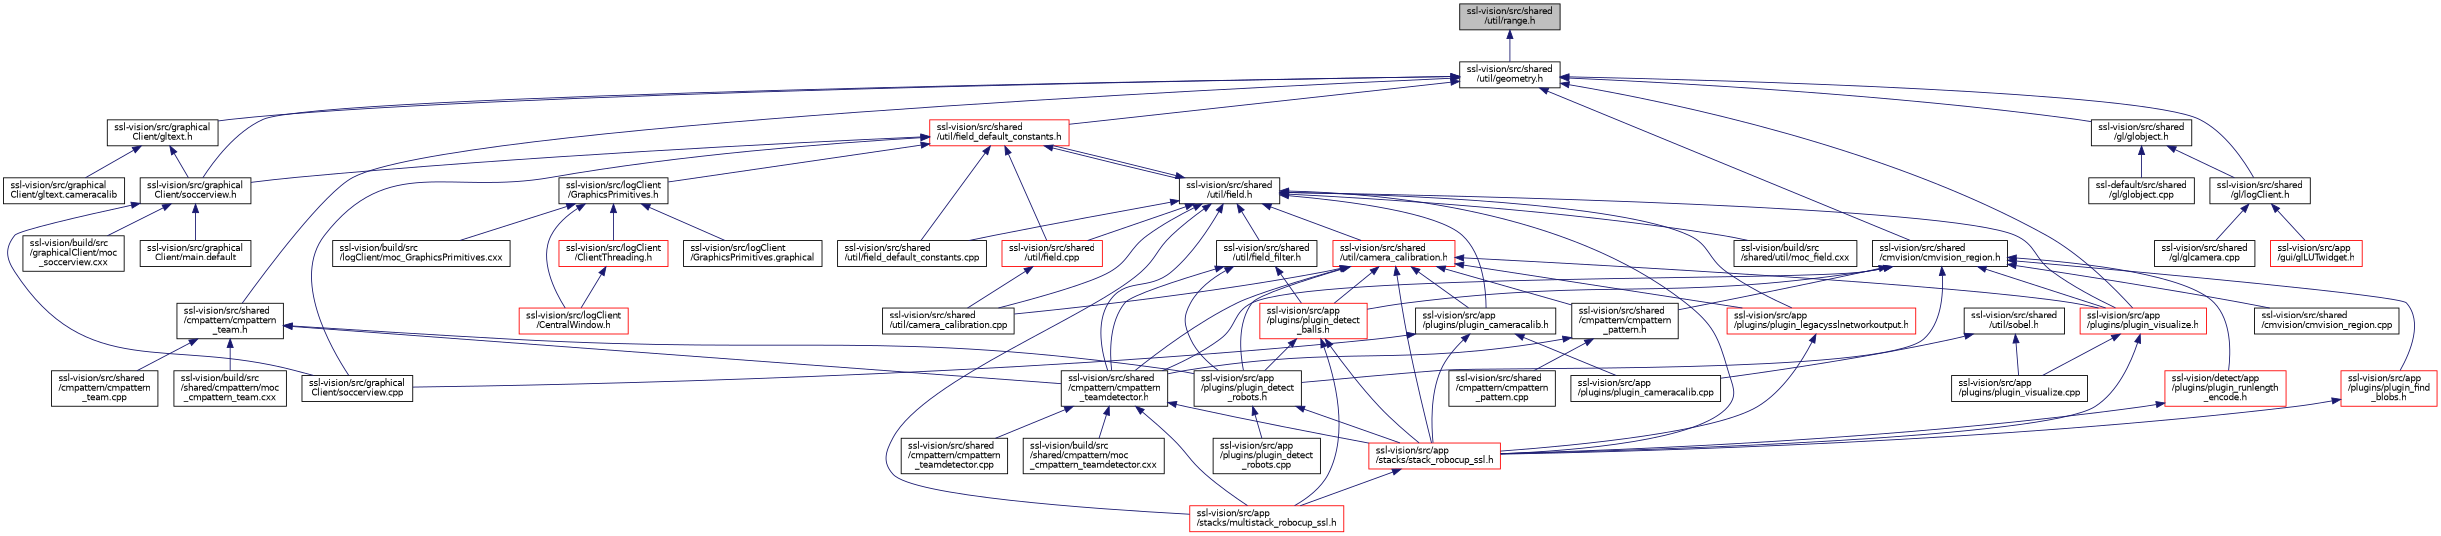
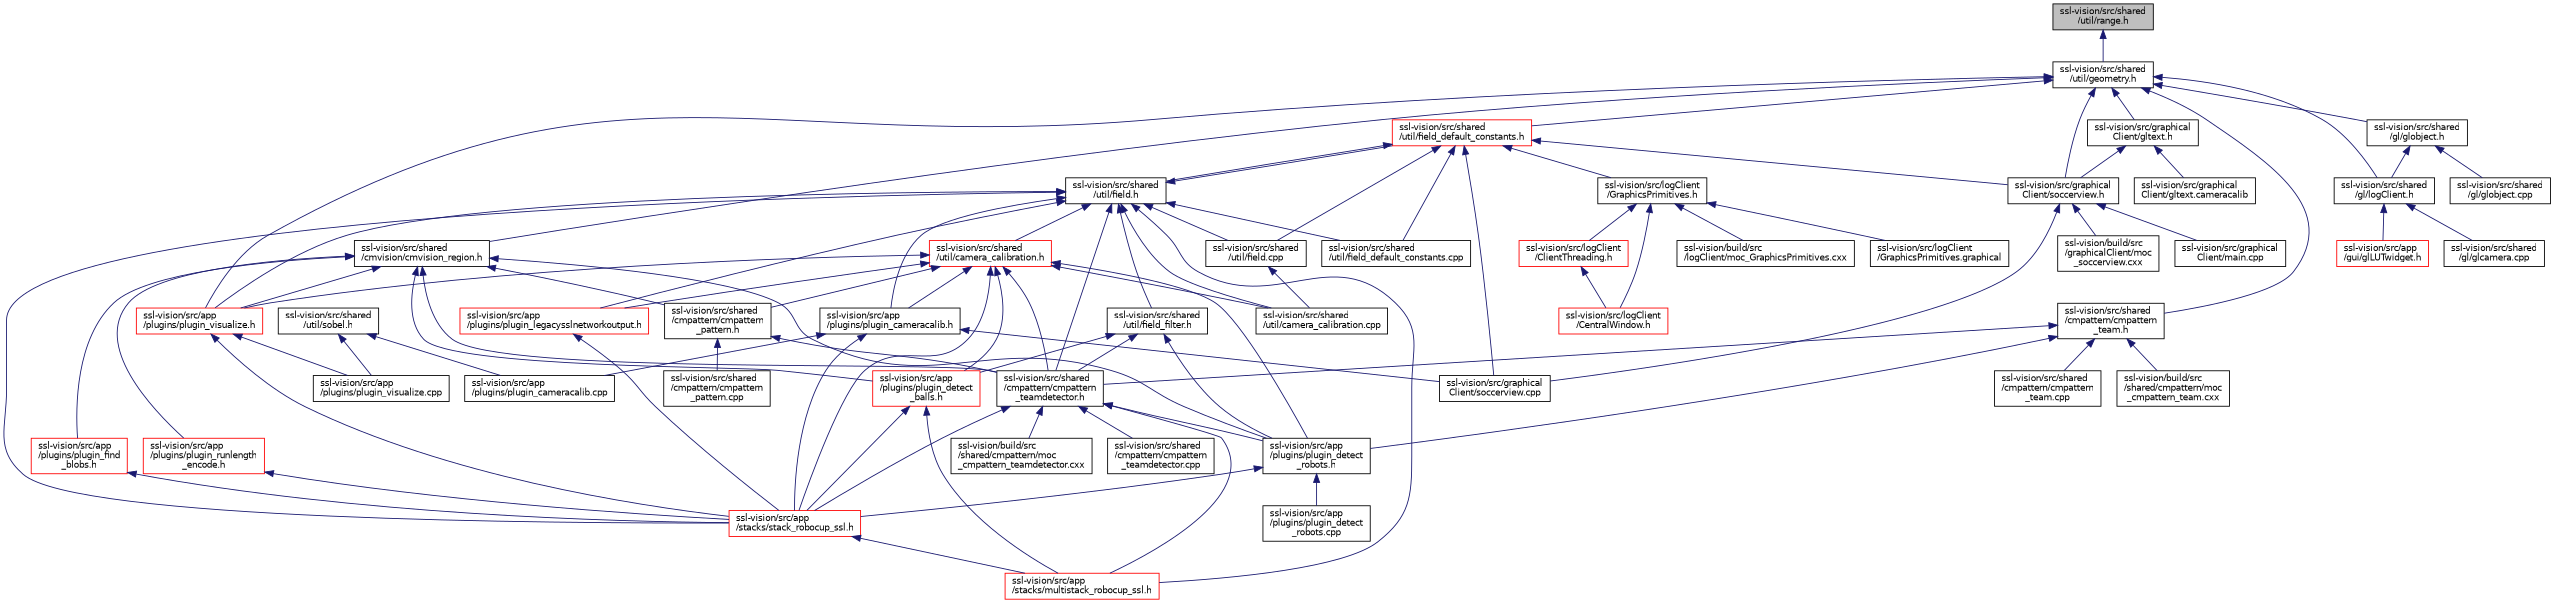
node "ssl-default/src/shared /gl/globject.cpp": label "ssl-default/src/shared /gl/globject.cpp" -> "ssl-vision/src/shared /gl/globject.cpp"
node "ssl-vision/src/graphical Client/main.default": label "ssl-vision/src/graphical Client/main.default" -> "ssl-vision/src/graphical Client/main.cpp"
node "ssl-vision/src/shared /util/field.cpp": color red -> black
node "ssl-vision/build/src /shared/util/moc_field.cxx": removed
node "ssl-vision/src/shared /cmvision/cmvision_region.cpp": removed
edge "ssl-vision/src/app /plugins/plugin_detect _robots.h" -> "ssl-vision/src/app /plugins/plugin_detect _balls.h": now "ssl-vision/src/app /plugins/plugin_detect _robots.h" -> "ssl-vision/src/shared /cmpattern/cmpattern _teamdetector.h"
node "ssl-vision/detect/app /plugins/plugin_runlength _encode.h": label "ssl-vision/detect/app /plugins/plugin_runlength _encode.h" -> "ssl-vision/src/app /plugins/plugin_runlength _encode.h"
